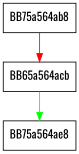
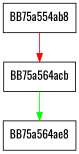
node "BB75a564ab8": label "BB75a564ab8" -> "BB75a554ab8"
node "BB65a564acb": label "BB65a564acb" -> "BB75a564acb"
